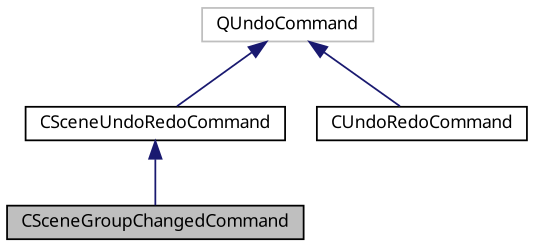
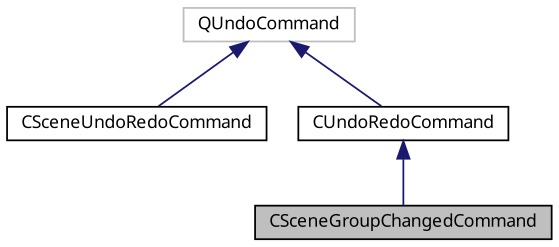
edge "CSceneGroupChangedCommand" -> "CSceneUndoRedoCommand": now "CSceneGroupChangedCommand" -> "CUndoRedoCommand"
